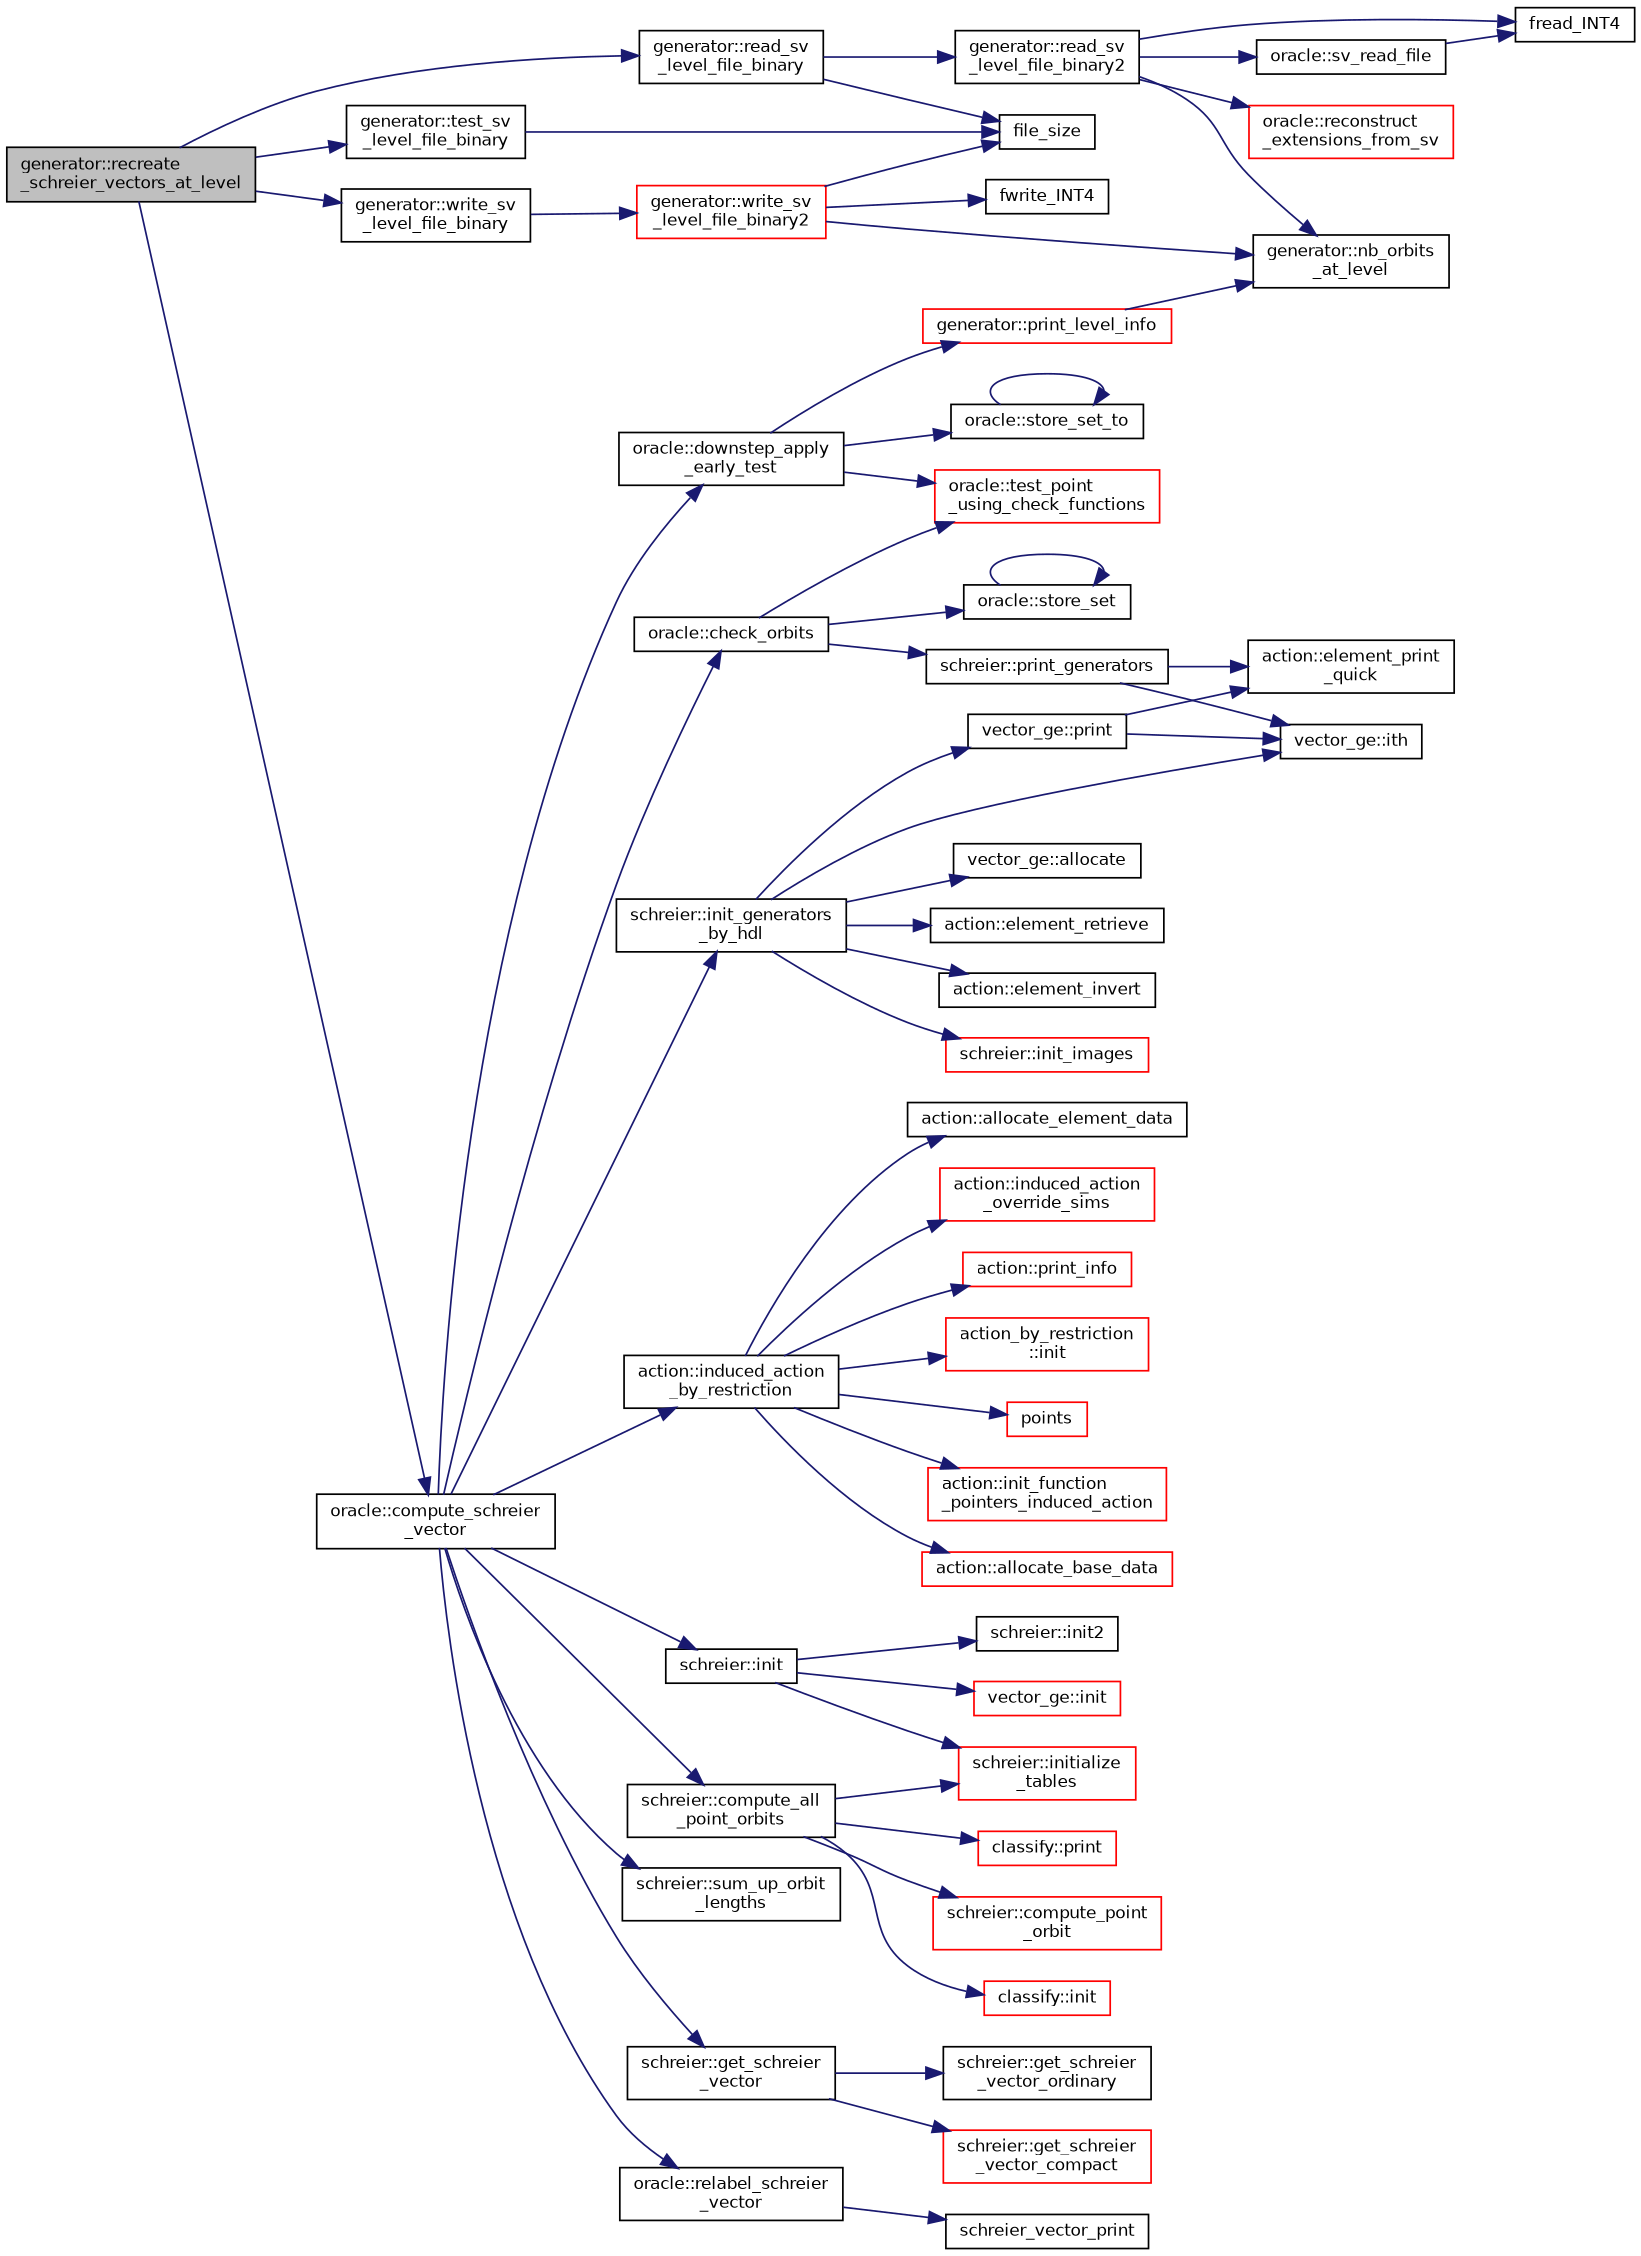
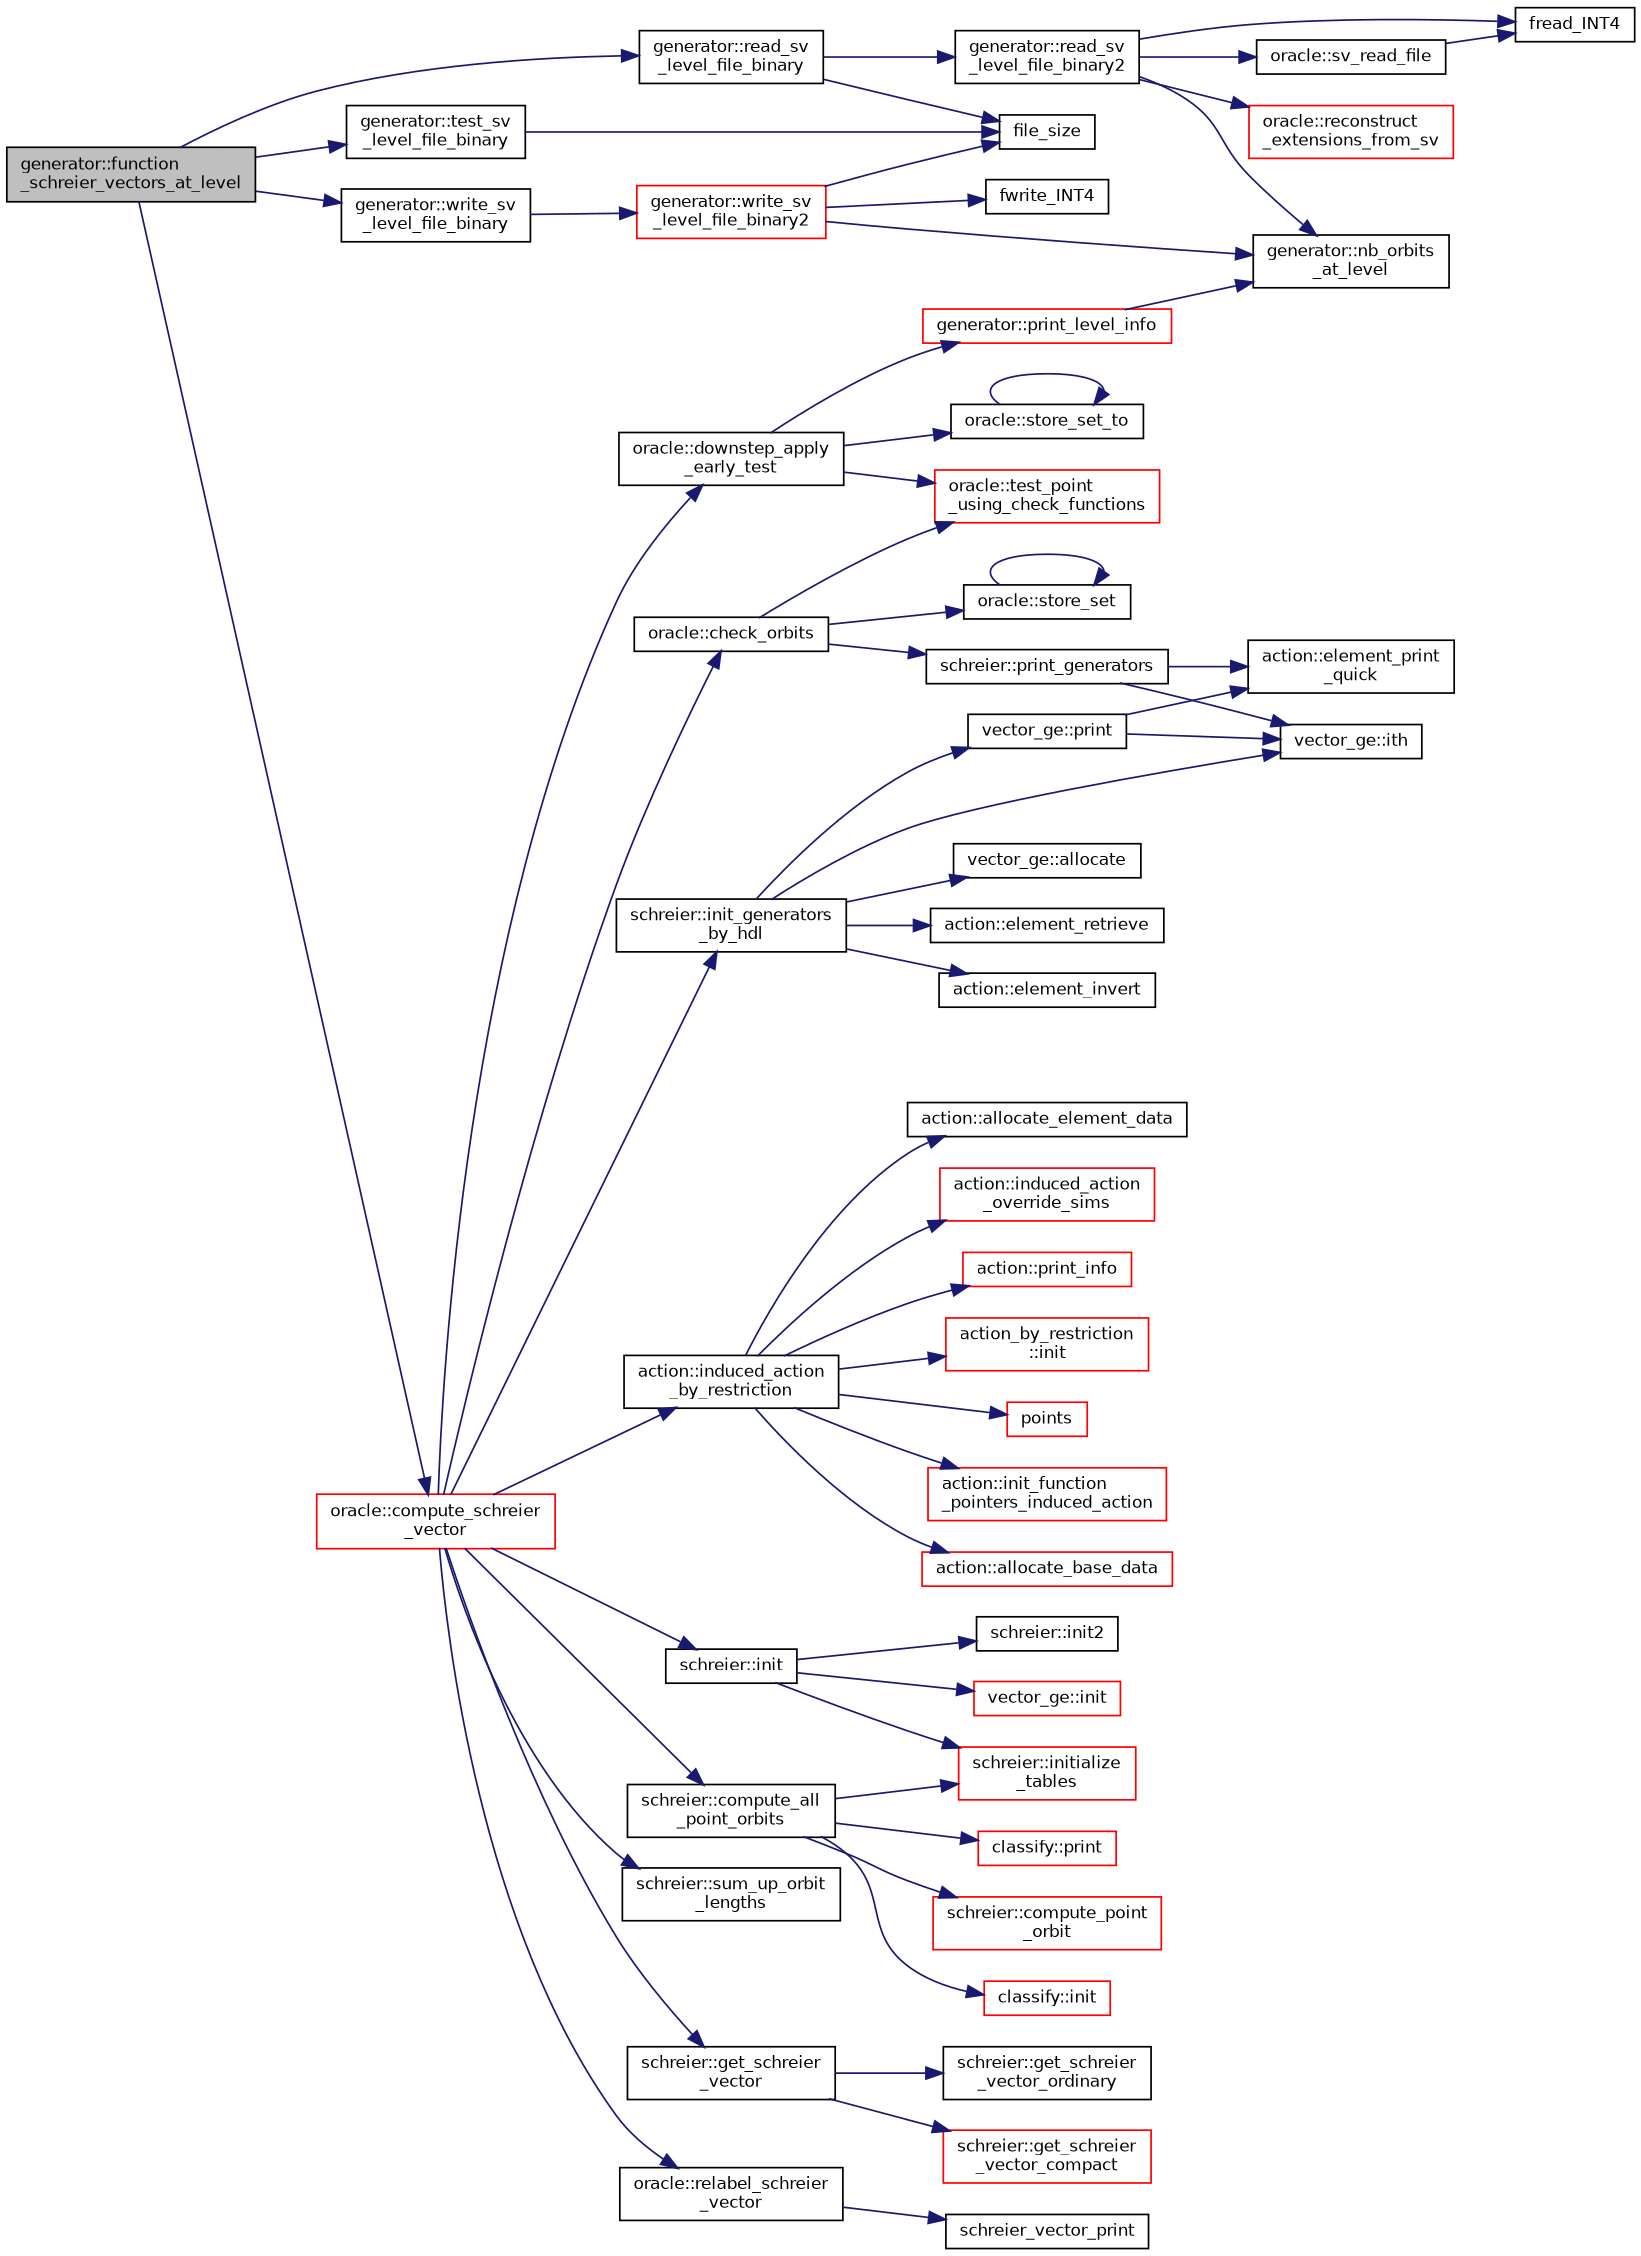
node "generator::recreate _schreier_vectors_at_level": label "generator::recreate _schreier_vectors_at_level" -> "generator::function _schreier_vectors_at_level"
node "schreier::init_images": removed
node "oracle::compute_schreier _vector": color black -> red
